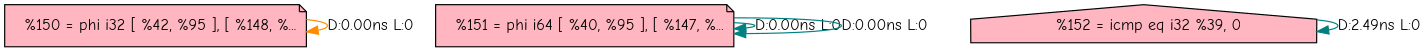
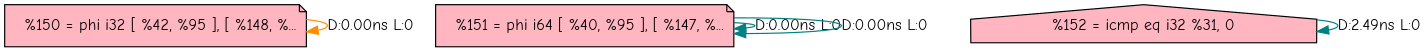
node "%152 = icmp eq i32 %39, 0": label "%152 = icmp eq i32 %39, 0" -> "%152 = icmp eq i32 %31, 0"
